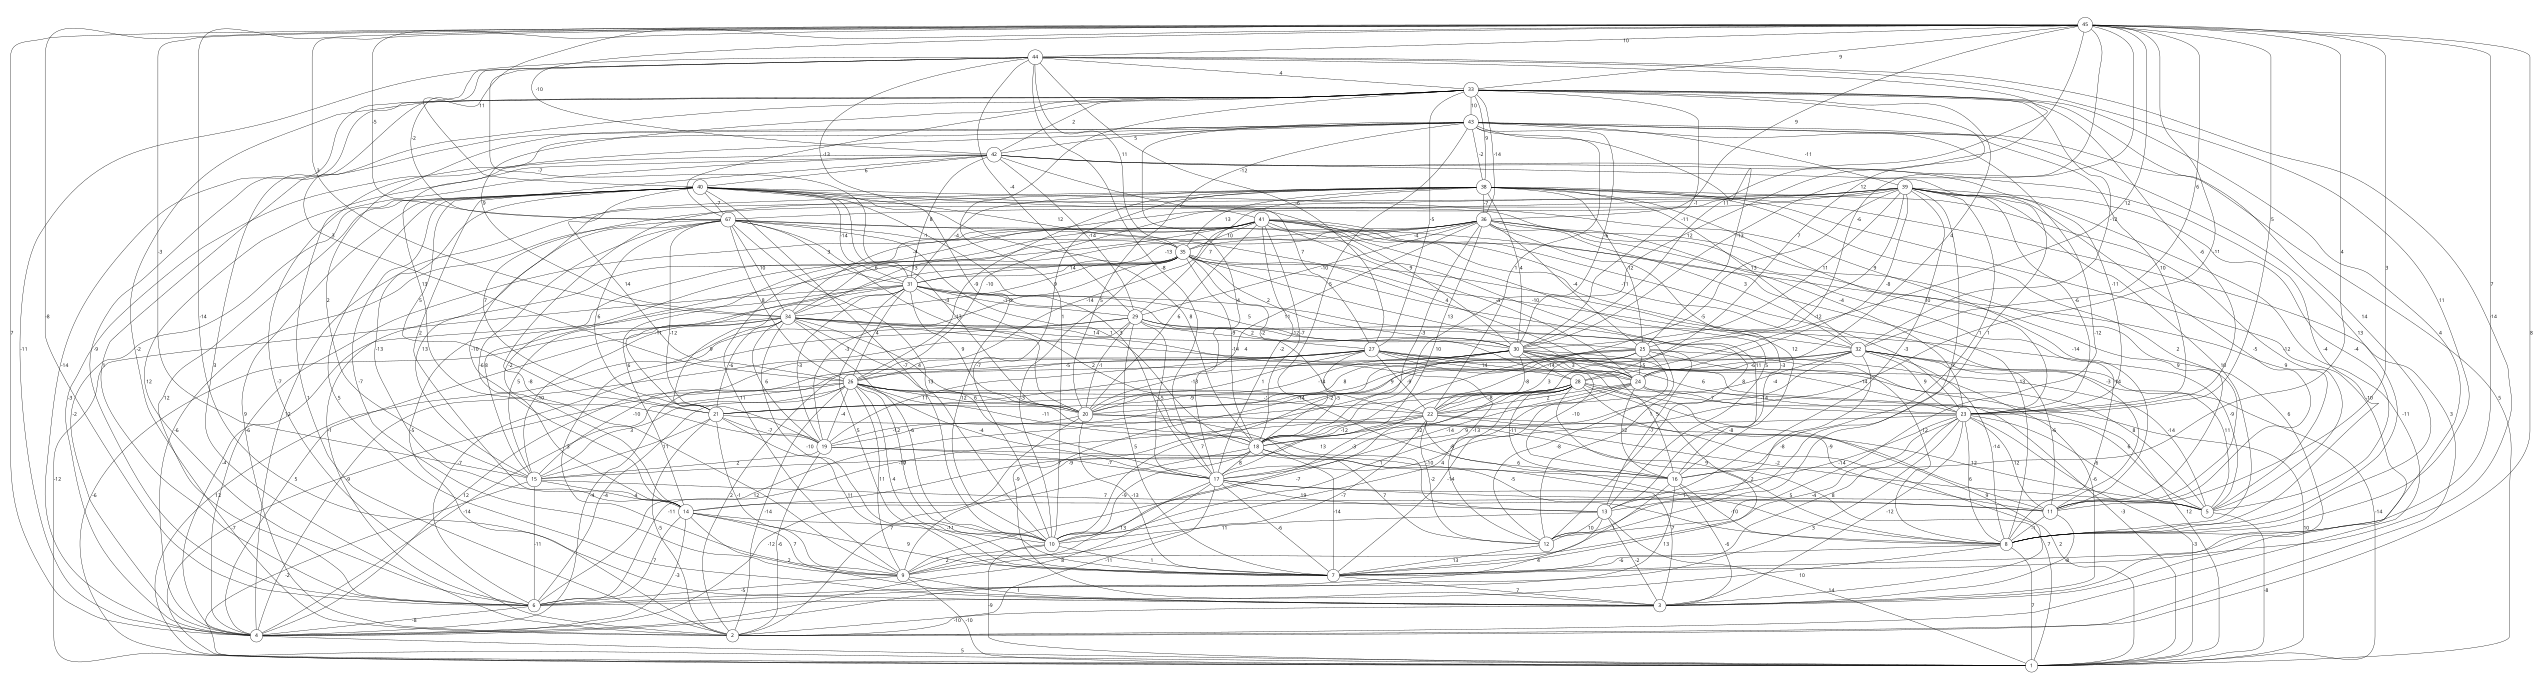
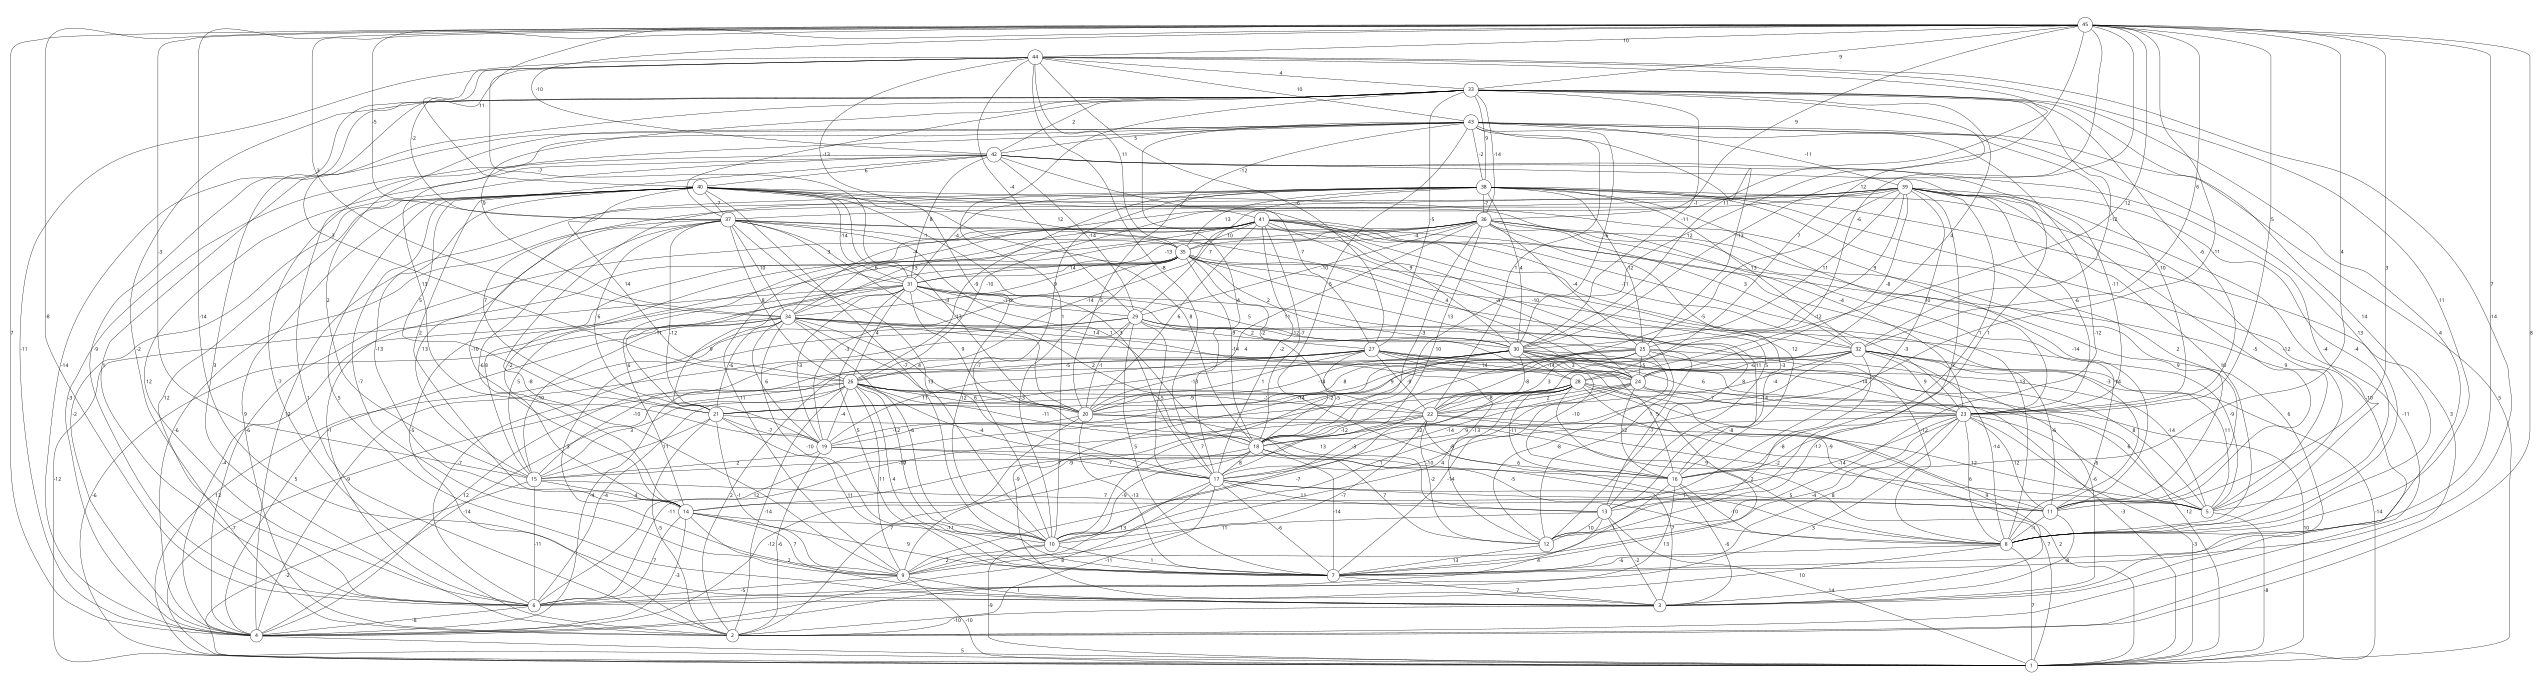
edge "33" -- "43": now "44" -- "43"
node "67": label "67" -> "37"
edge "17" -- "13": label "19" -> "11"
edge "23" -- "3": now "23" -- "16"
